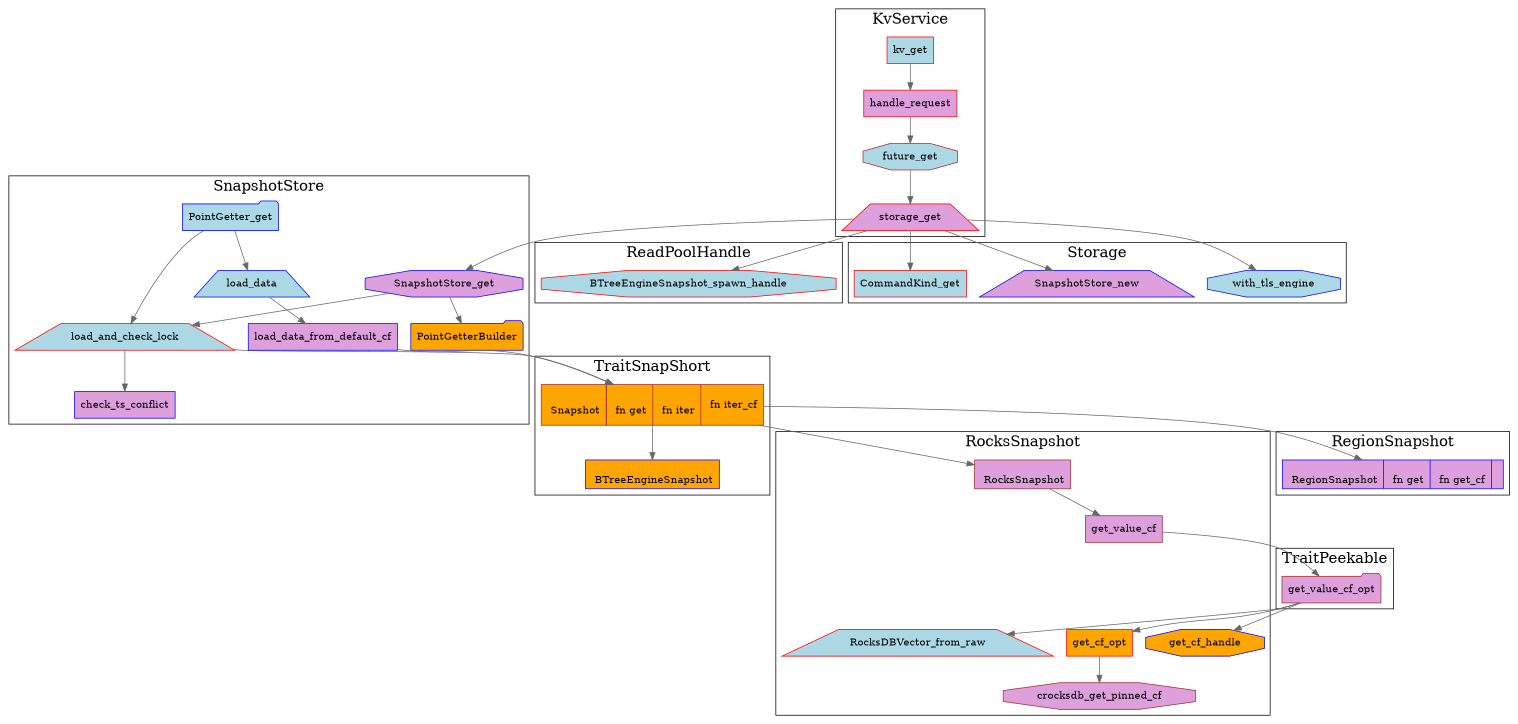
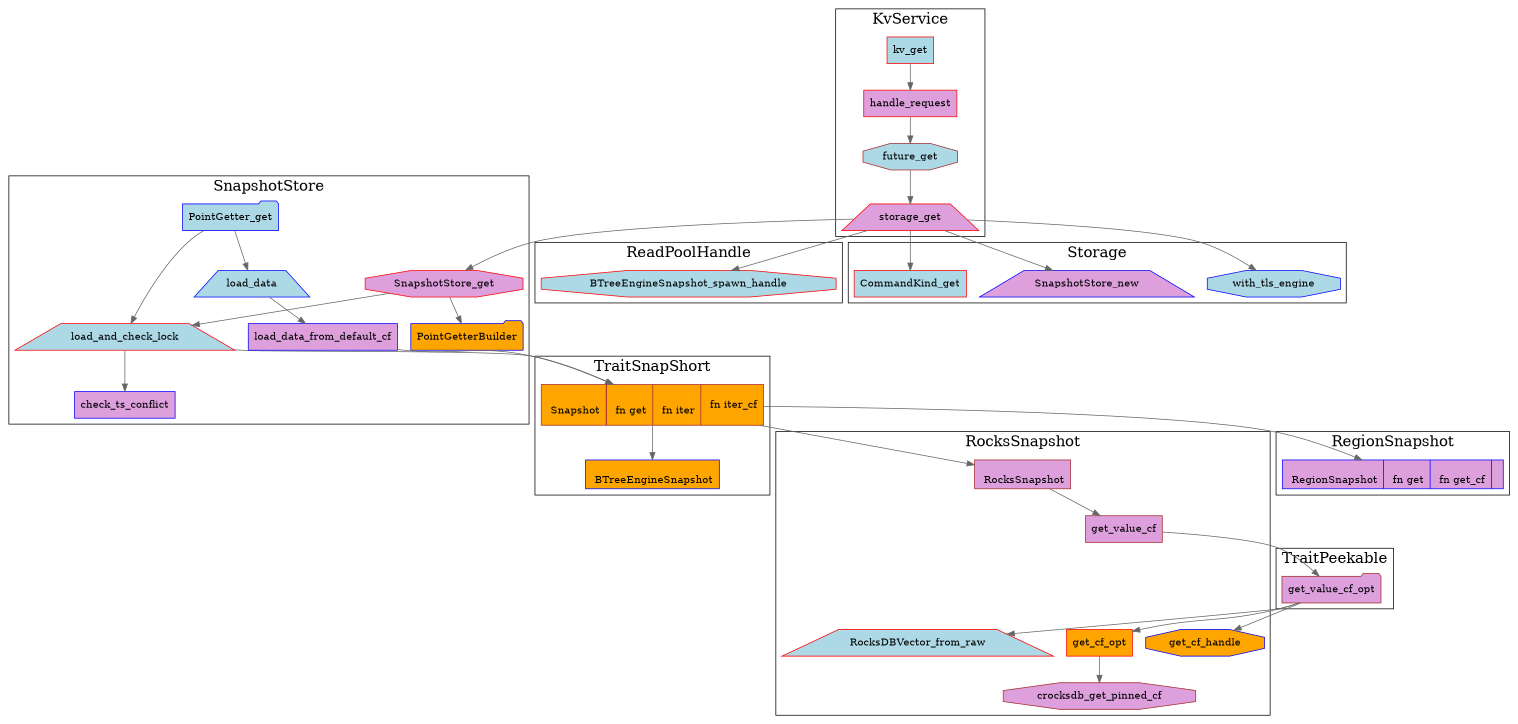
node "SnapshotStore_get": color blue -> red
